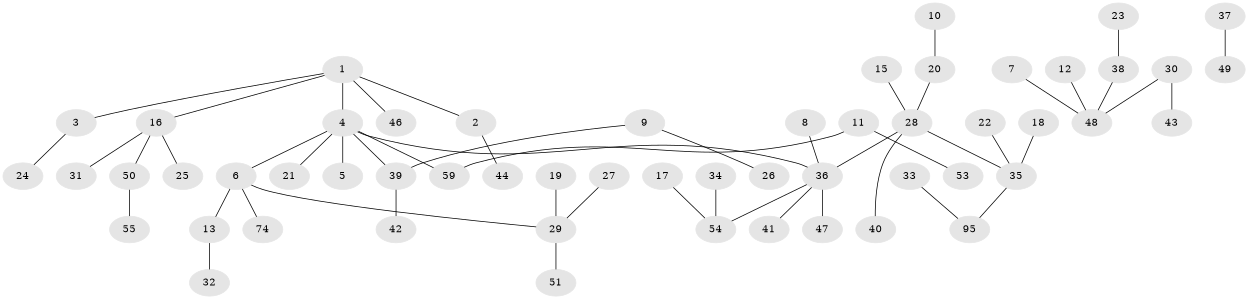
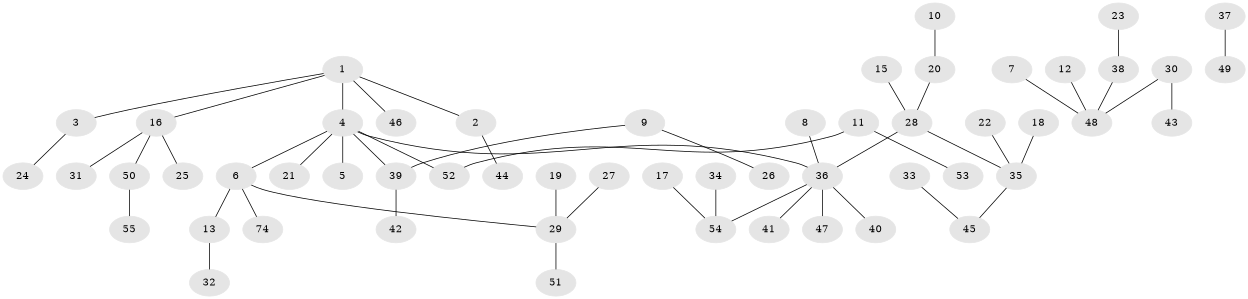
edge "28" -- "40": now "36" -- "40"
node "59": label "59" -> "52"
node "95": label "95" -> "45"
